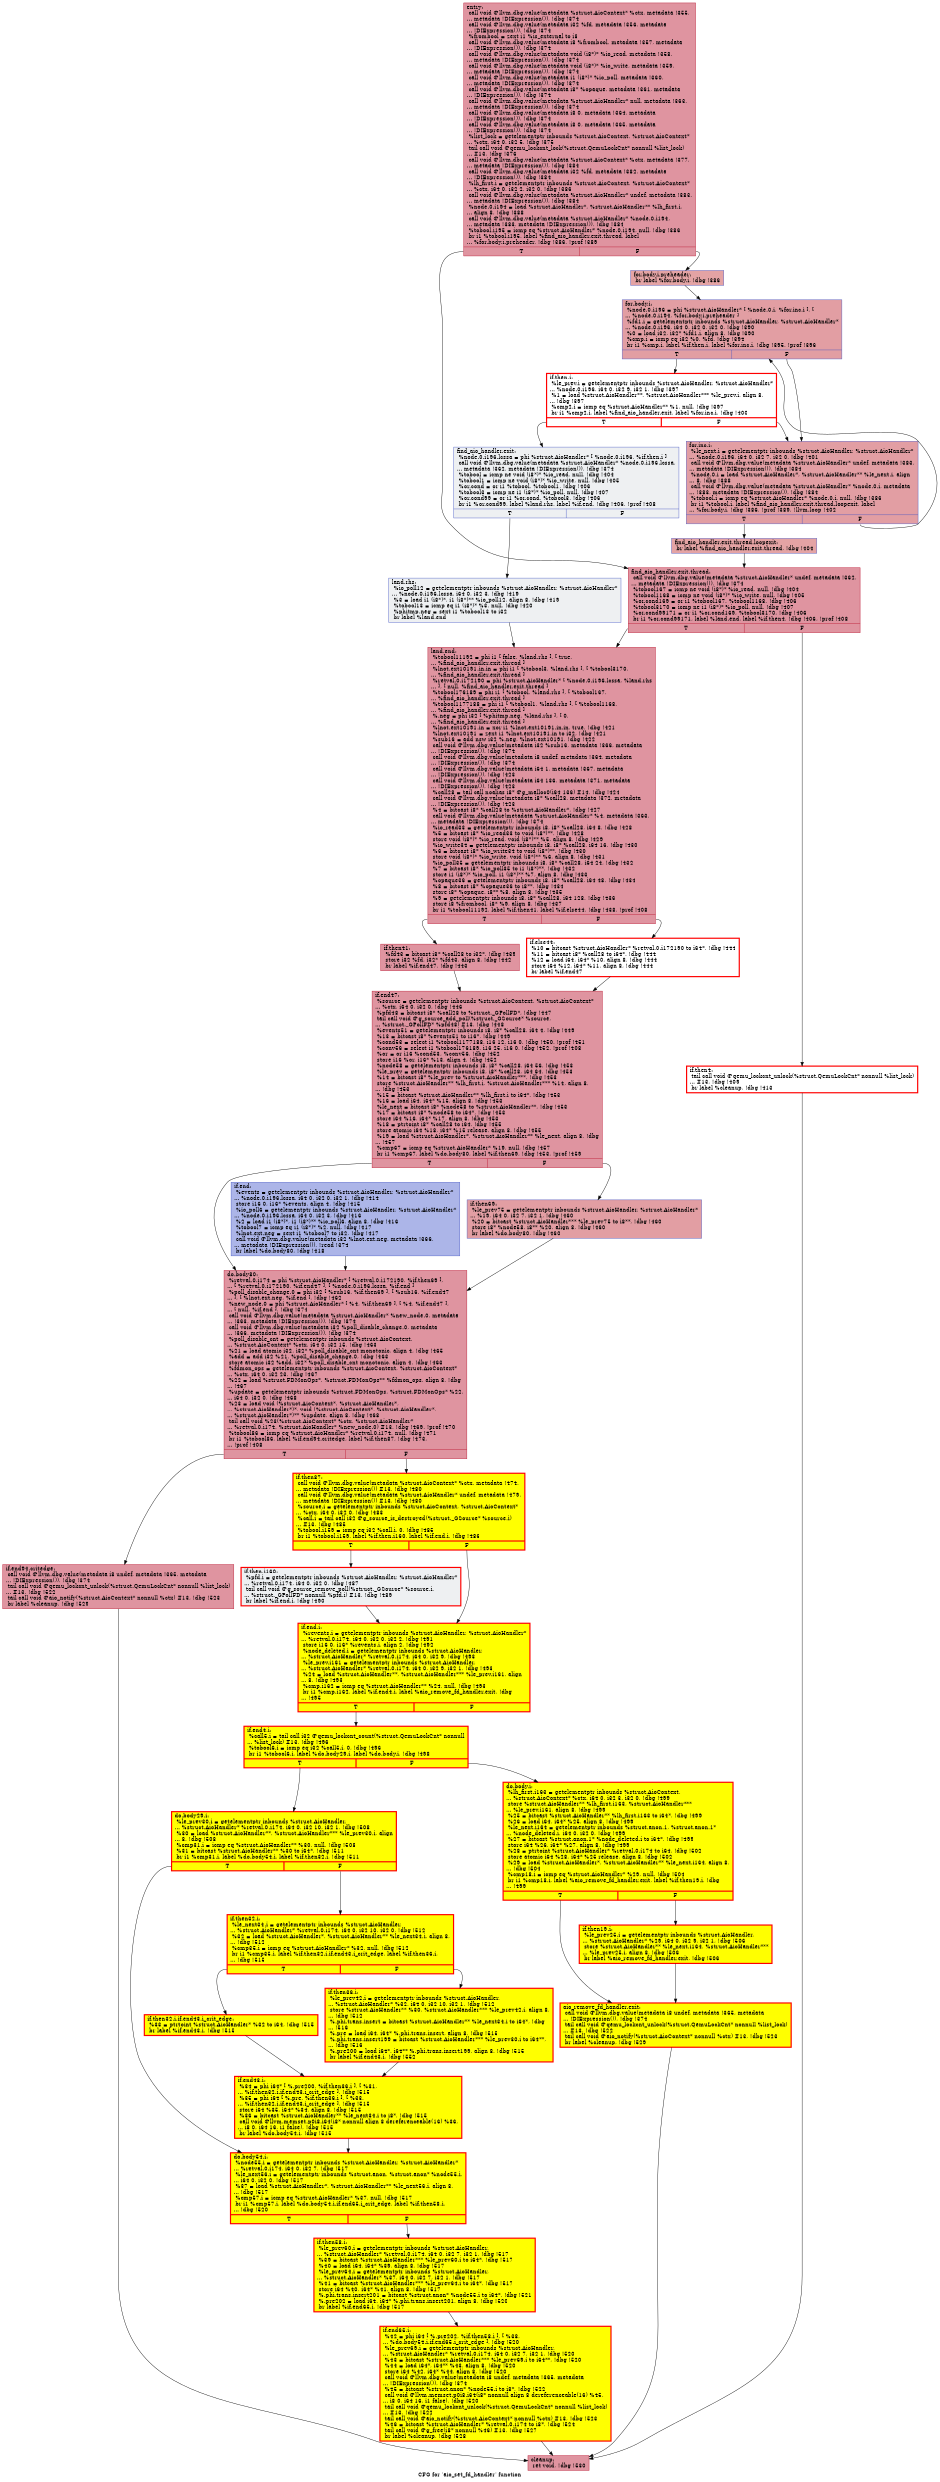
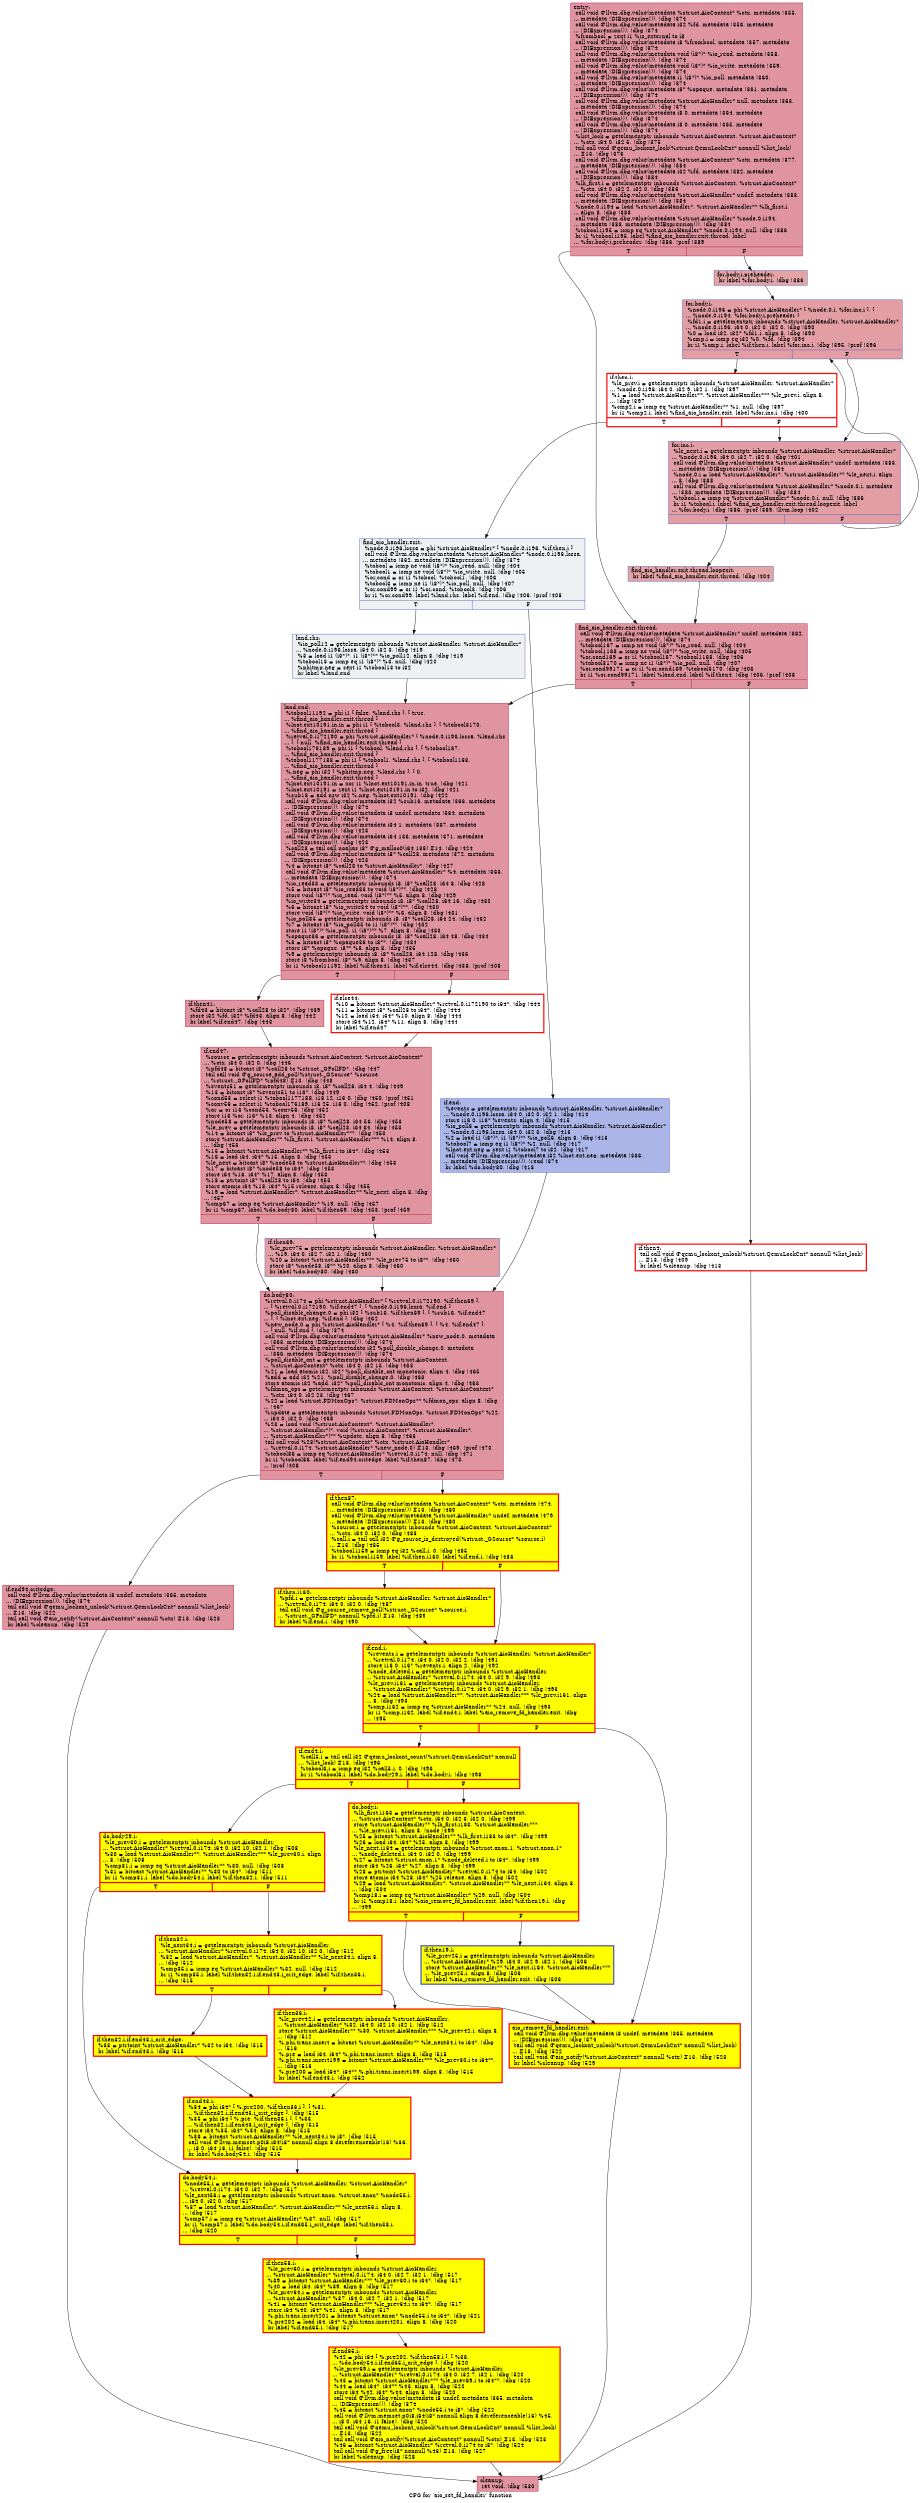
edge "find_aio_handler.exit:" -> "if.end:": added
node "if.then.i160:": fillcolor #d9dce170 -> yellow
node "do.body.i:": text "... %le_prev.i161, align 8, !dbg !499" -> "... %le_prev.i161, align 8, !node !499"
edge "if.end.i:" -> "aio_remove_fd_handler.exit:": added
node "if.then19.i:": color red -> #3d50c3ff
